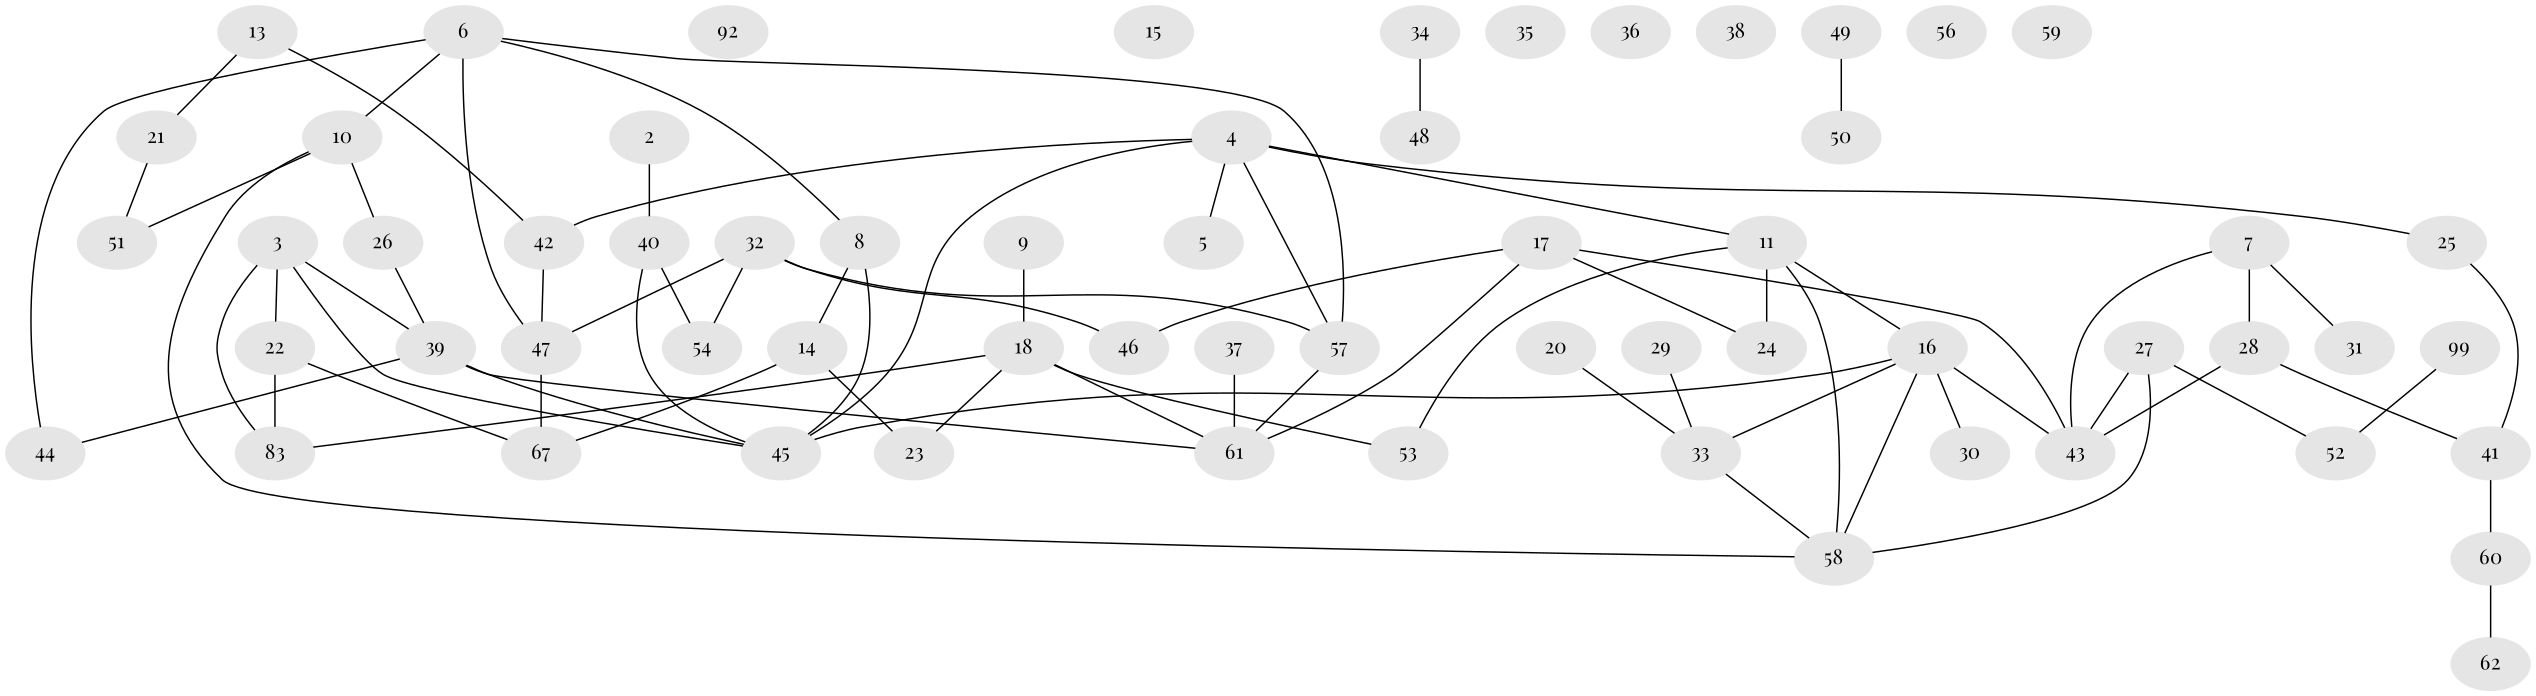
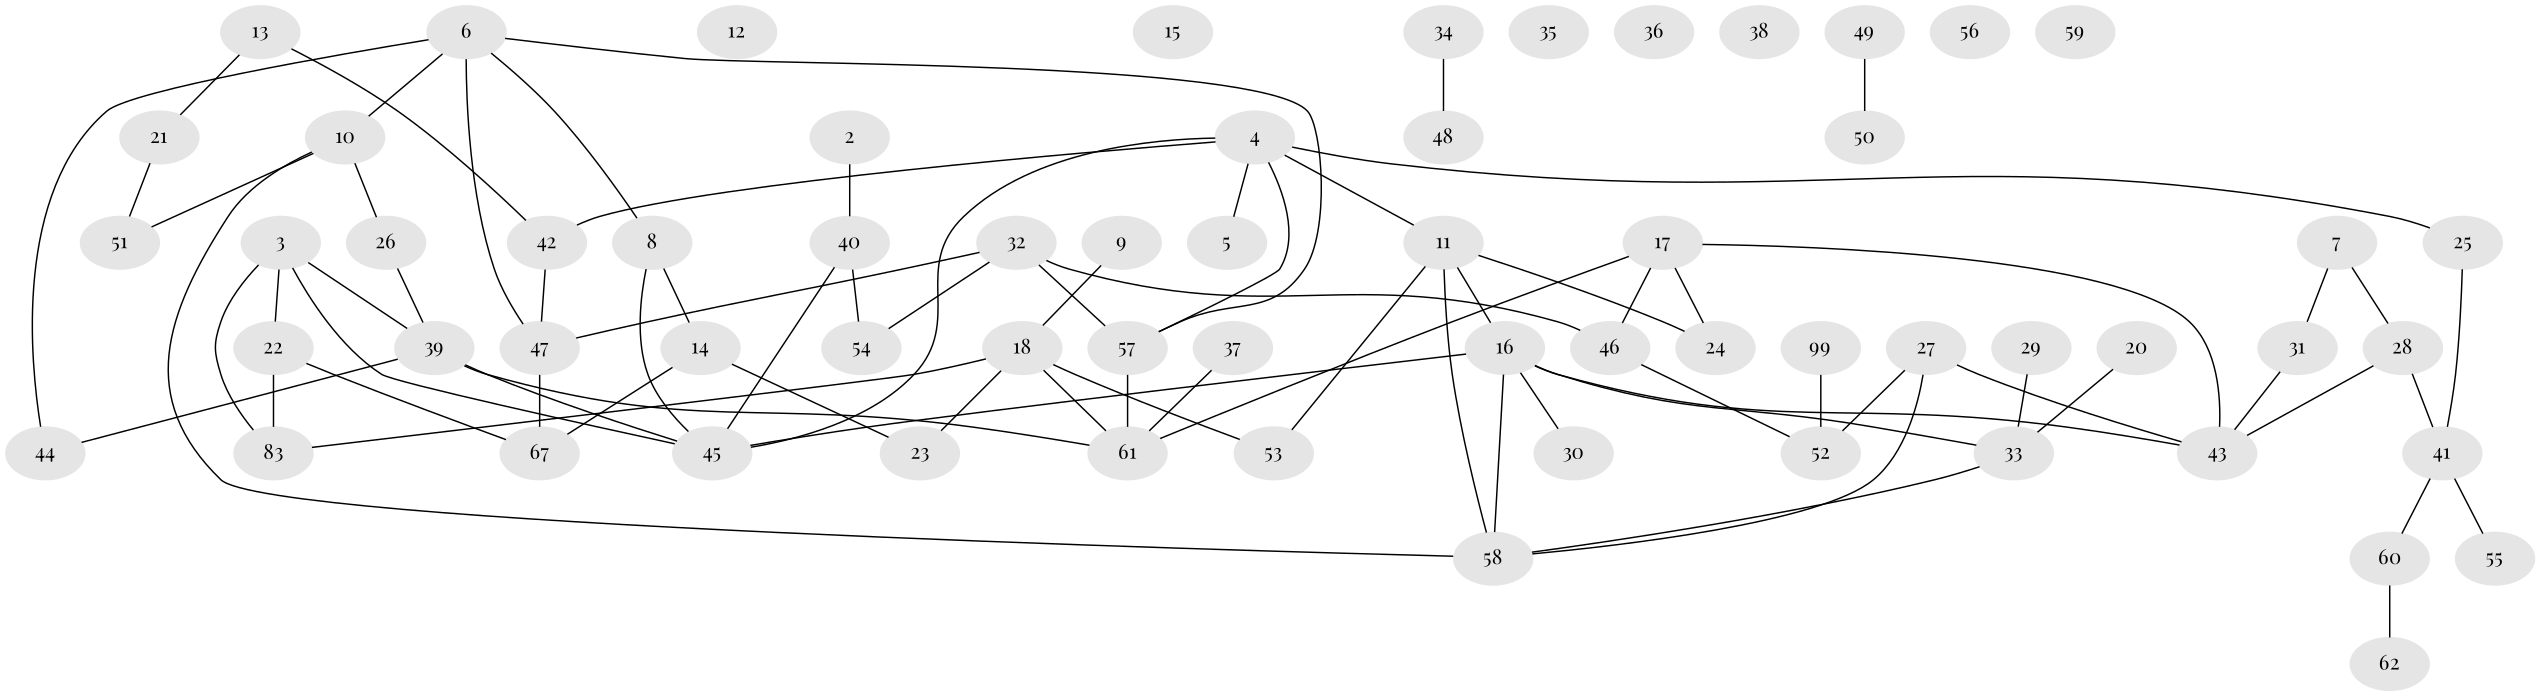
node "92": label "92" -> "12"
edge "7" -- "43": now "31" -- "43"
edge "46" -- "52": added
node "55": added
